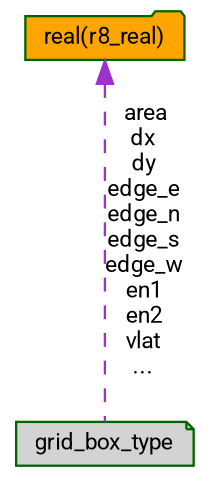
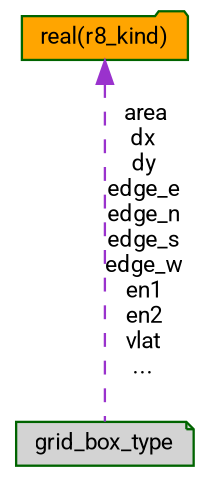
node "real(r8_real)": label "real(r8_real)" -> "real(r8_kind)"
